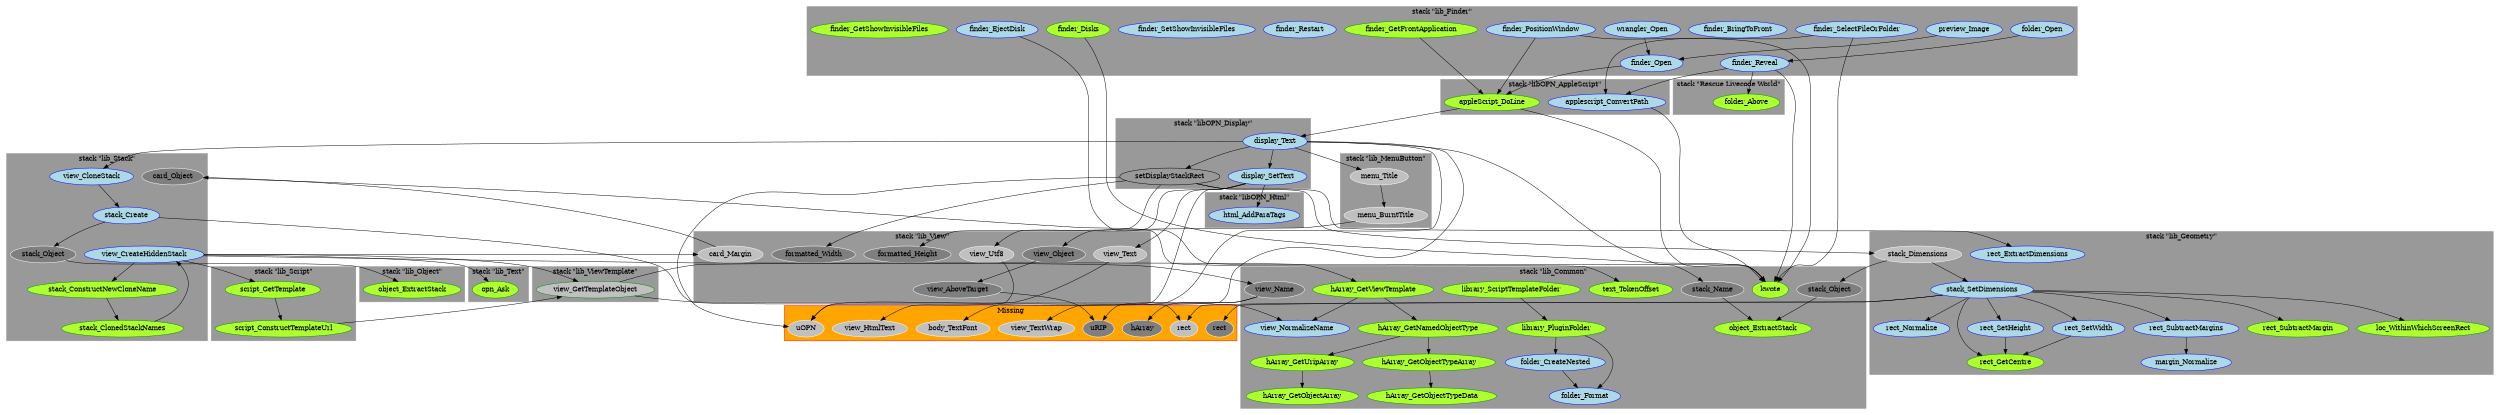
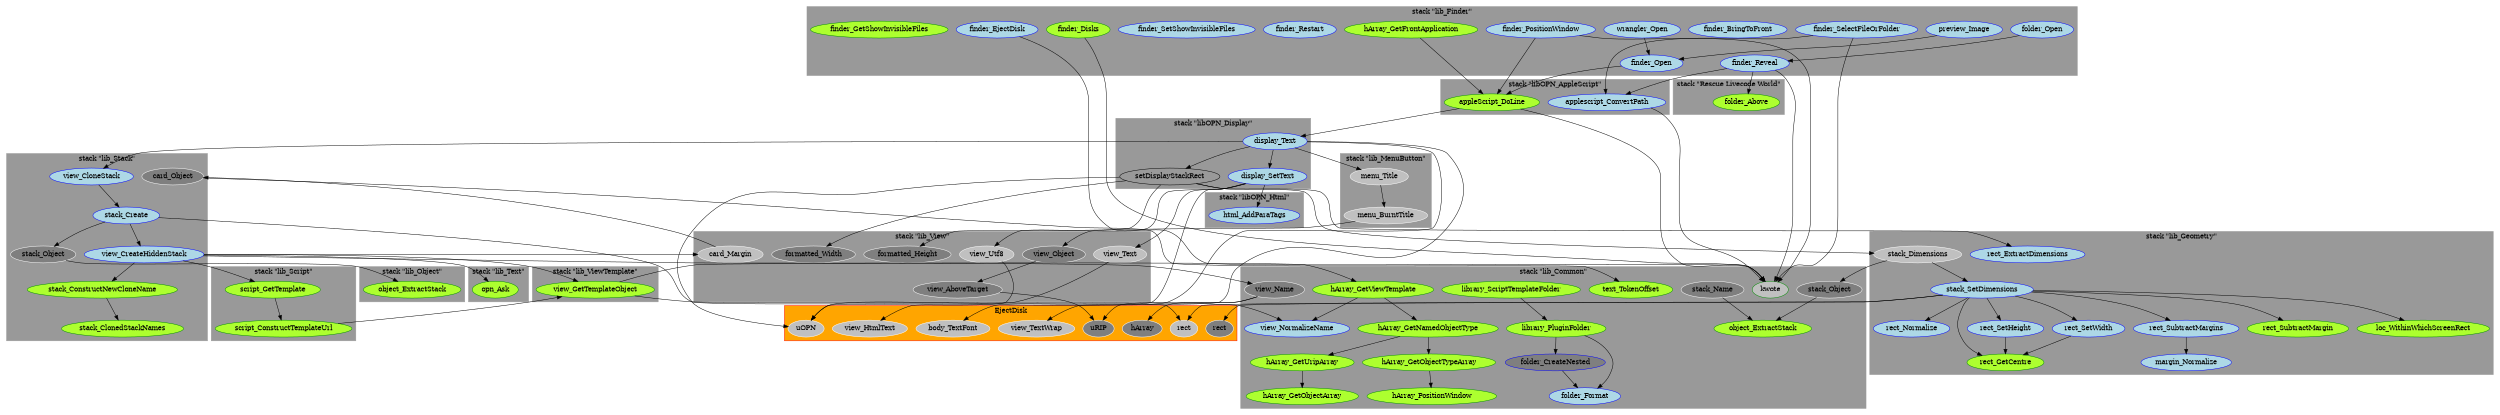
node "finder_GetFrontApplication": label "finder_GetFrontApplication" -> "hArray_GetFrontApplication"
edge "display_Text" -> "stack_Name": removed
node "view_GetTemplateObject": fillcolor grey -> GreenYellow
node "kwote": fillcolor GreenYellow -> grey
edge "stack_ClonedStackNames" -> "view_CreateHiddenStack": now "stack_Create" -> "view_CreateHiddenStack"
cluster "Missing": label "Missing" -> "EjectDisk"
node "folder_CreateNested": fillcolor LightBlue -> grey50
node "hArray_GetObjectTypeData": label "hArray_GetObjectTypeData" -> "hArray_PositionWindow"
